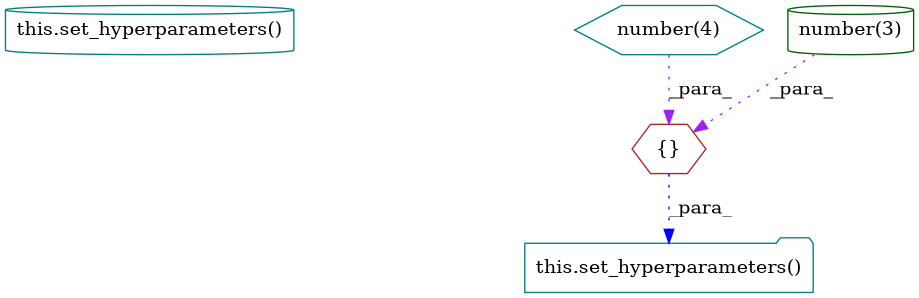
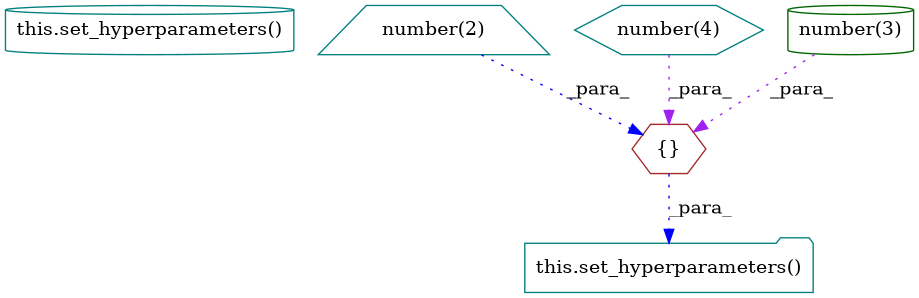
node "number(2)": added
